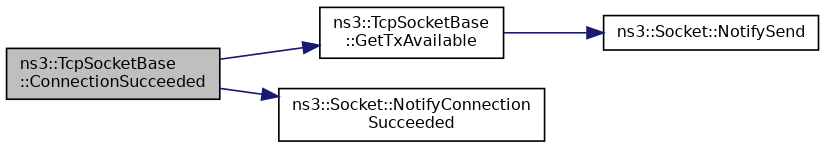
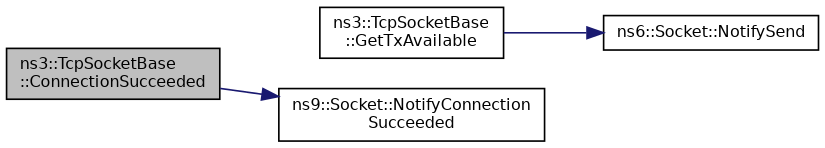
node "ns3::Socket::NotifySend": label "ns3::Socket::NotifySend" -> "ns6::Socket::NotifySend"
edge "ns3::TcpSocketBase ::ConnectionSucceeded" -> "ns3::TcpSocketBase ::GetTxAvailable": removed
node "ns3::Socket::NotifyConnection Succeeded": label "ns3::Socket::NotifyConnection Succeeded" -> "ns9::Socket::NotifyConnection Succeeded"
